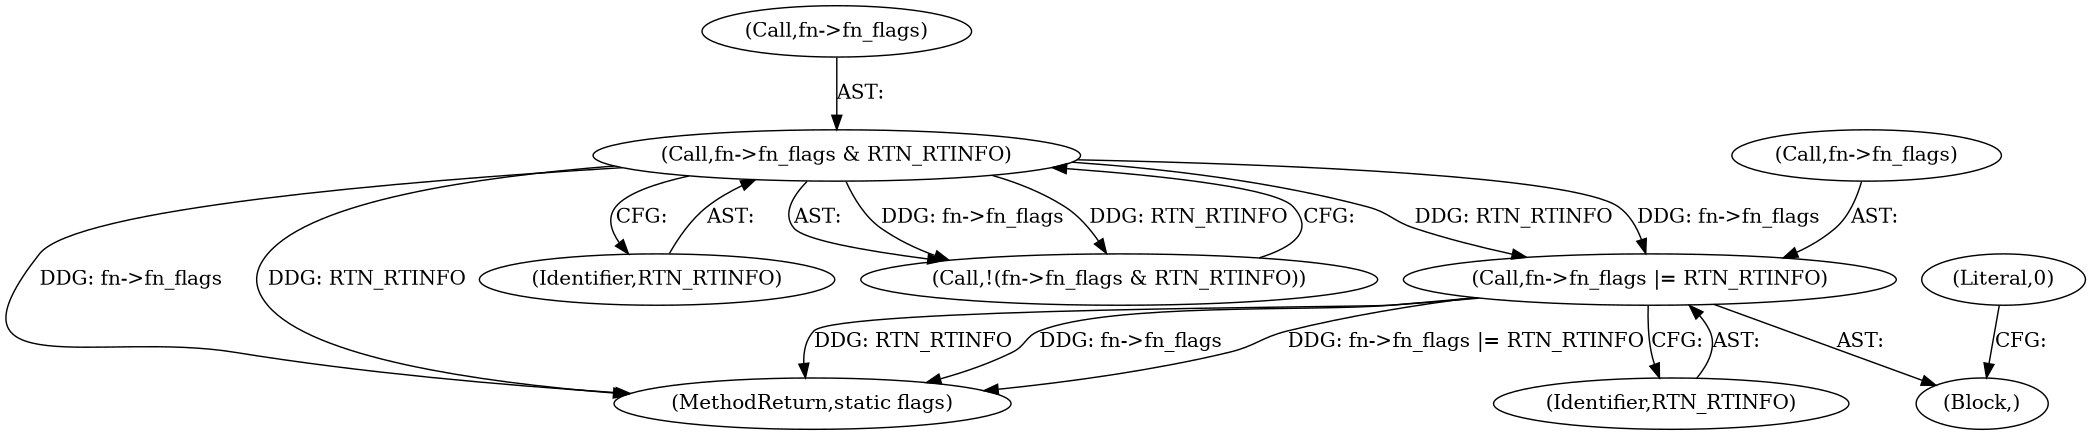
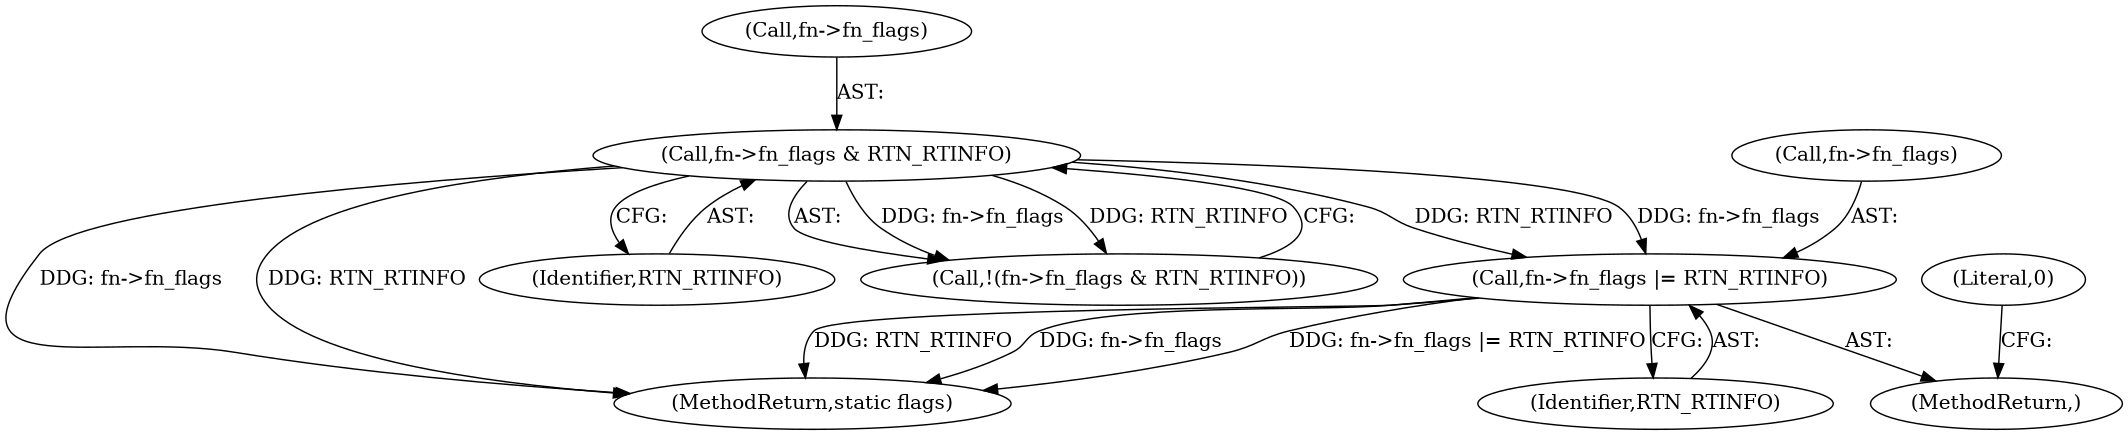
node "(Block,)": label "(Block,)" -> "(MethodReturn,)"
